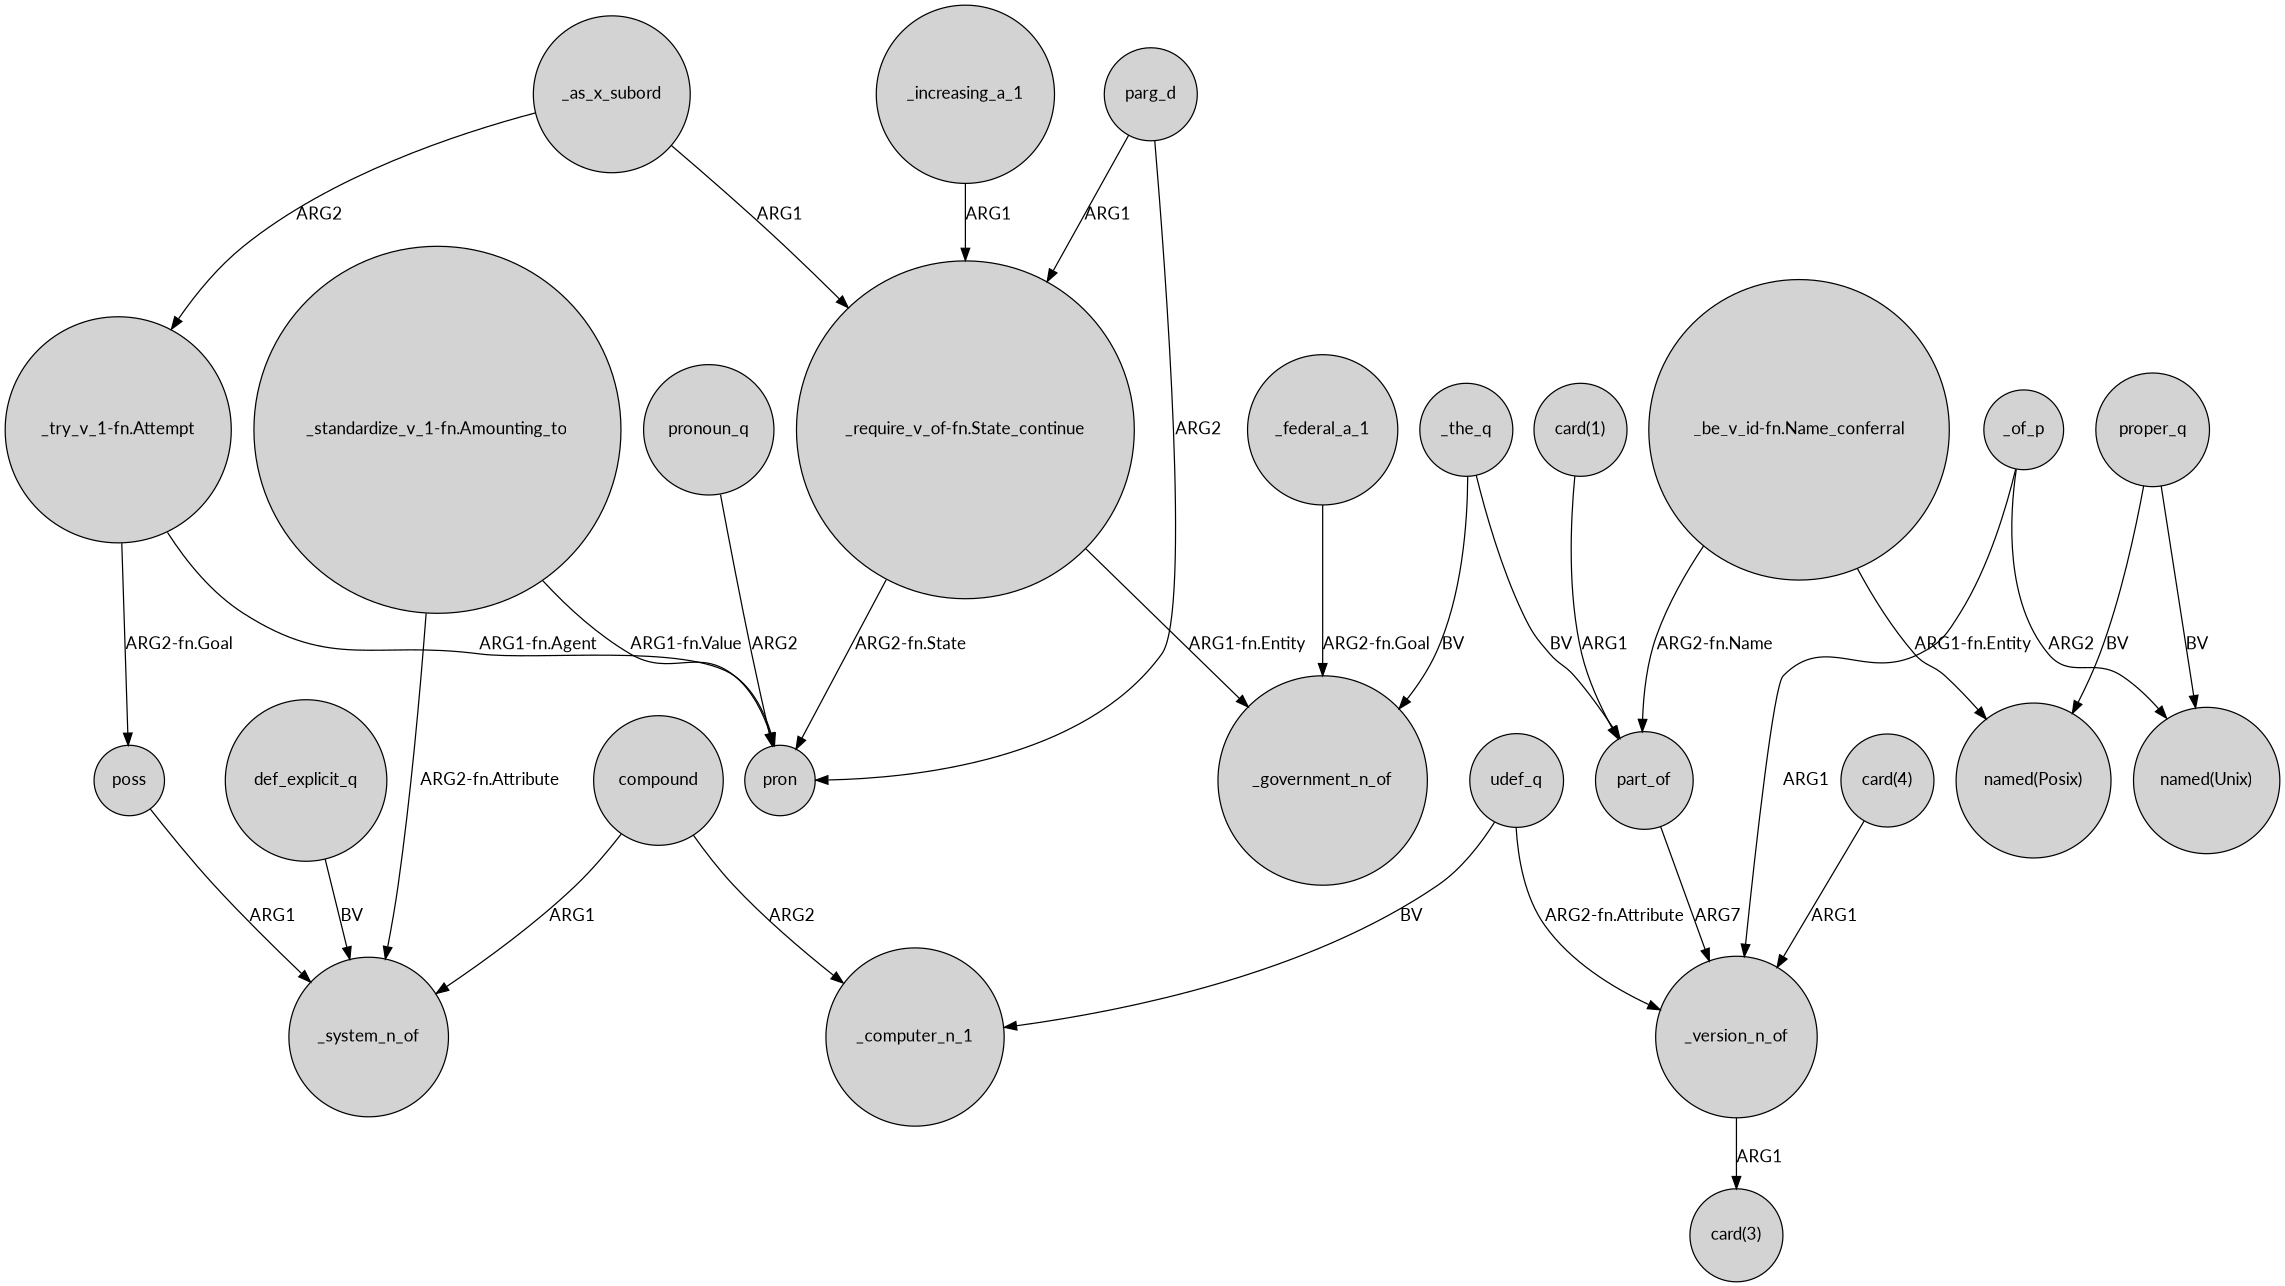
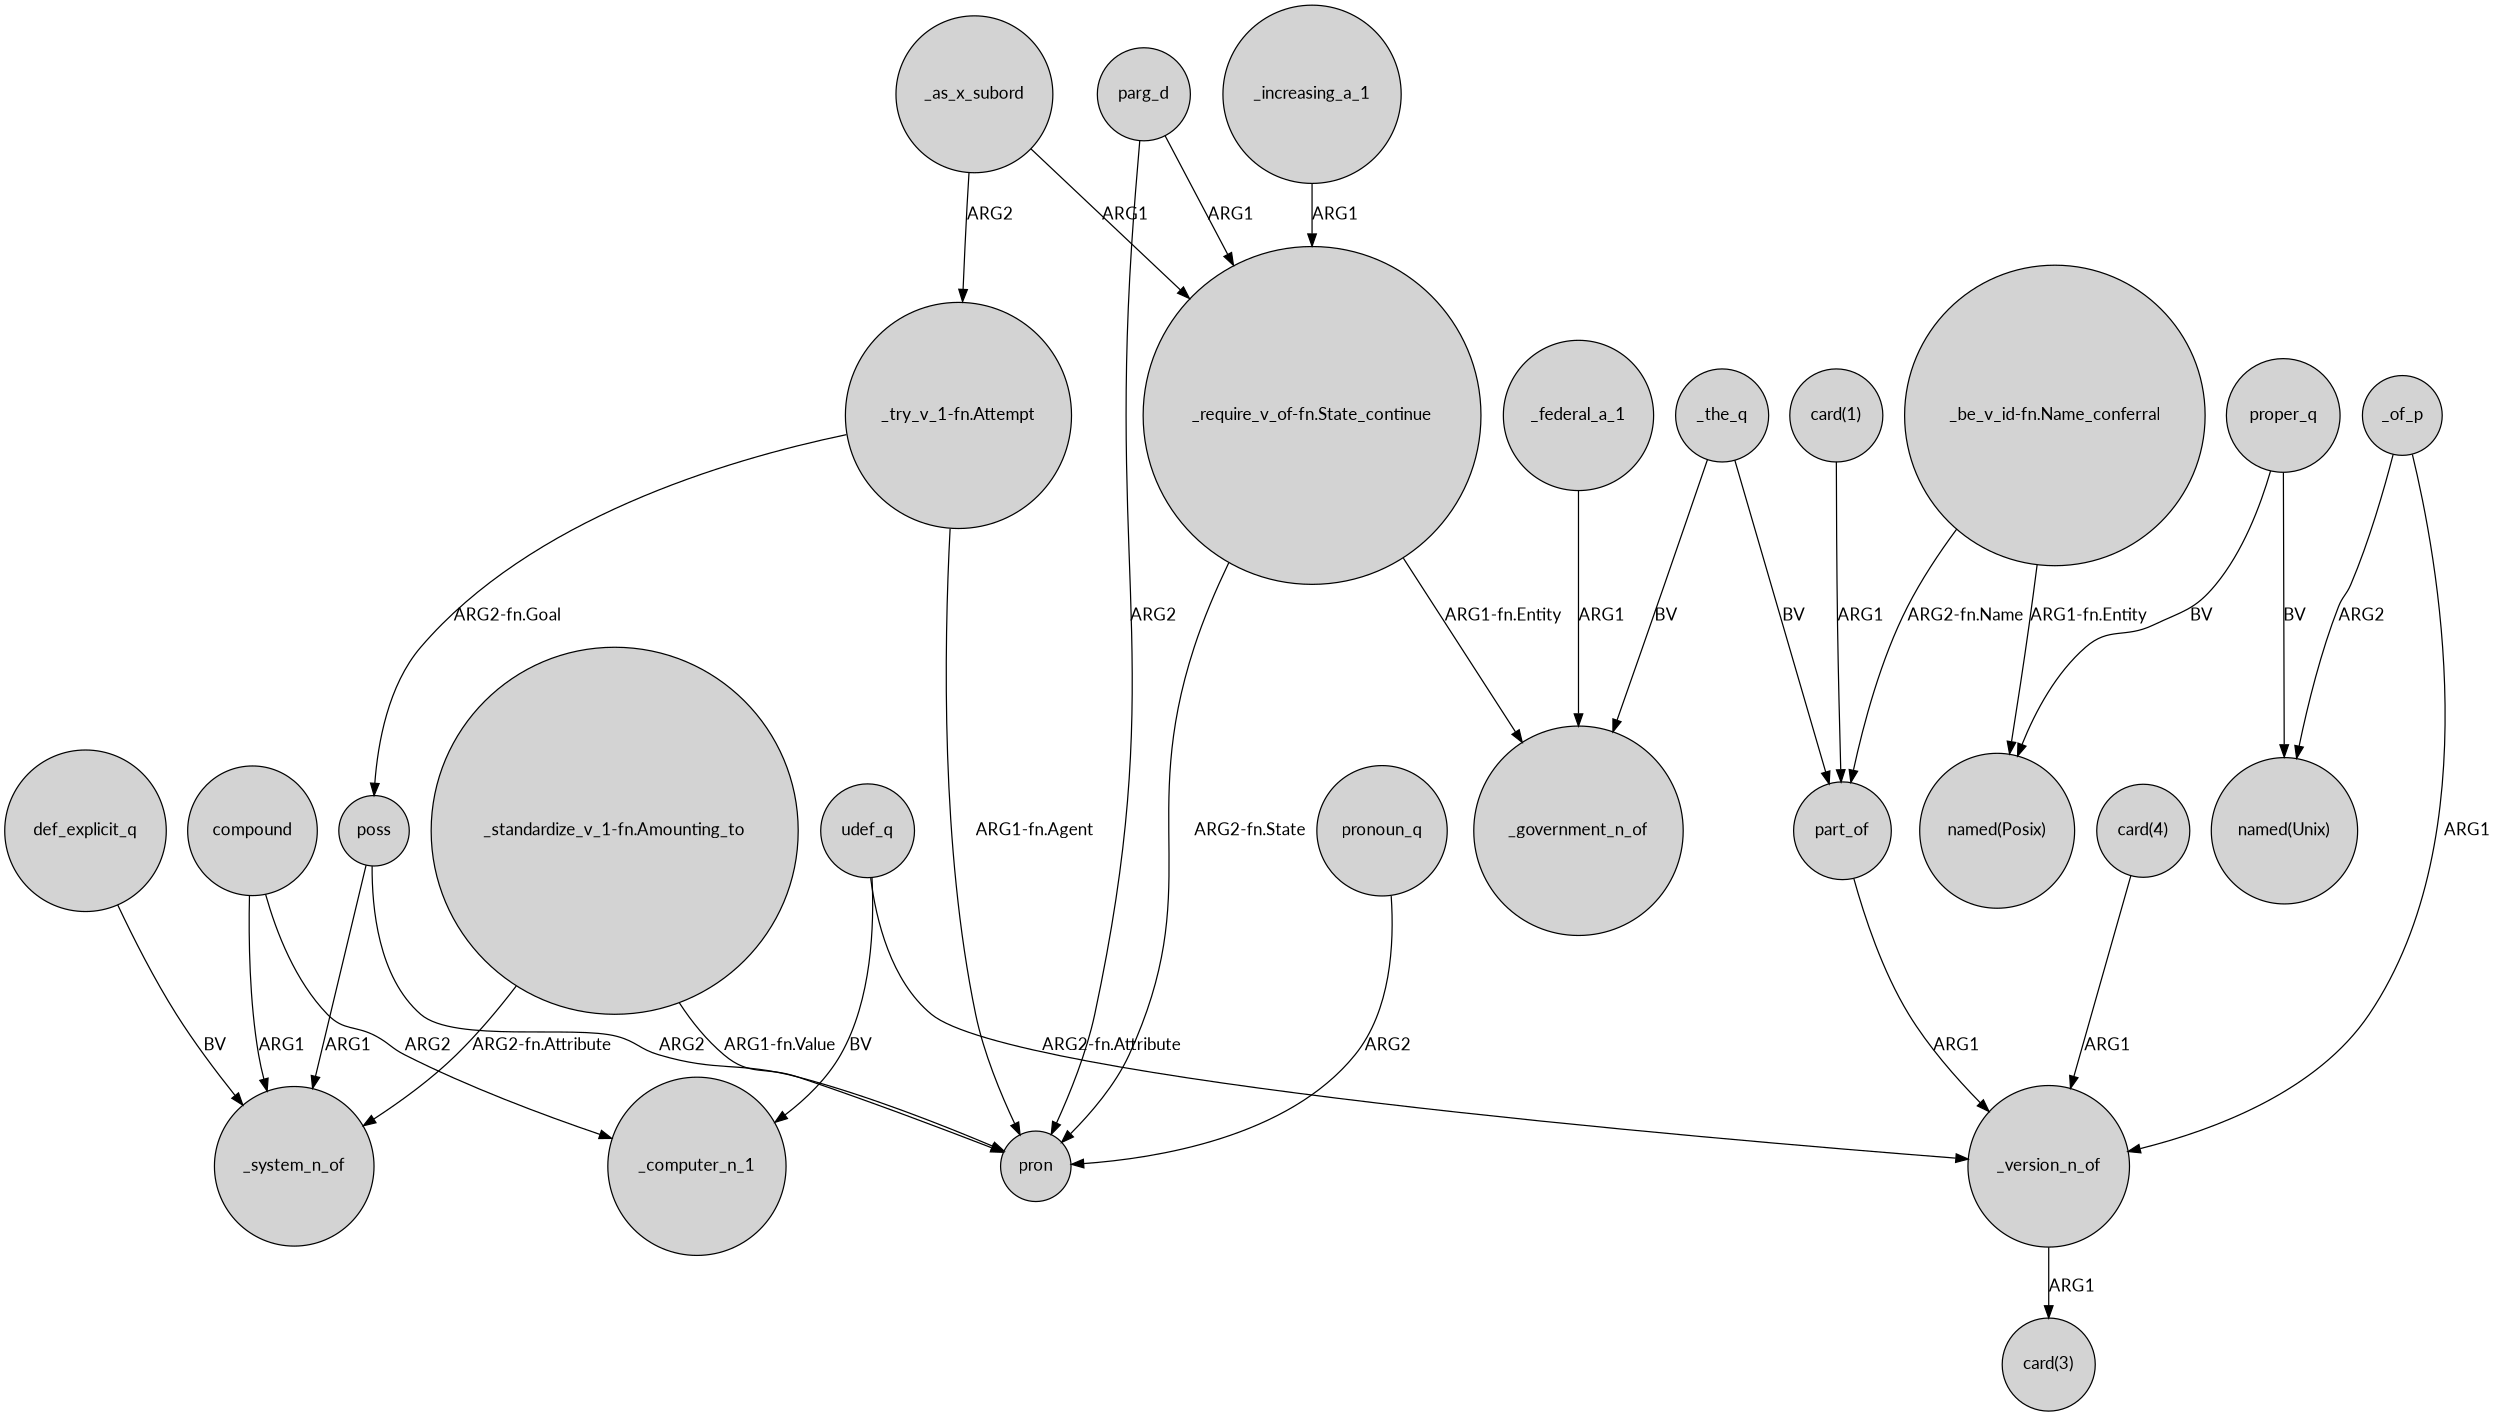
edge "_federal_a_1" -> "_government_n_of": label "ARG2-fn.Goal" -> "ARG1"
edge "part_of" -> "_version_n_of": label "ARG7" -> "ARG1"
edge "poss" -> "pron": added, label "ARG2"
